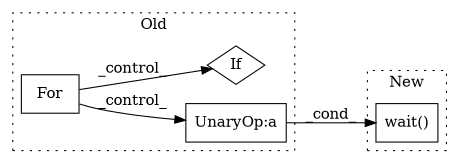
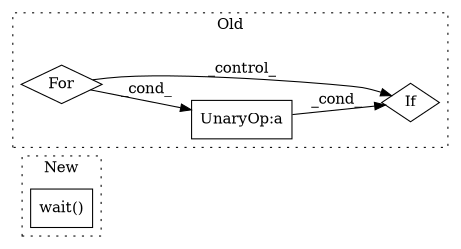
node "For": shape box -> diamond
edge "For" -> "UnaryOp:a": label "_control_" -> "_cond_"
edge "UnaryOp:a" -> "wait()": now "UnaryOp:a" -> "If"
